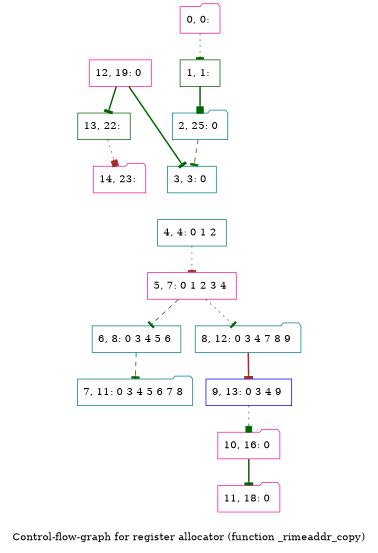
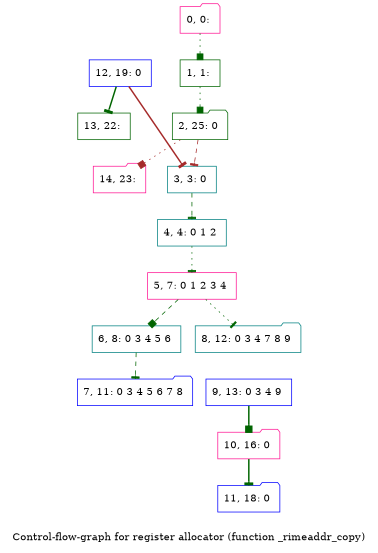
edge "0, 0:" -> "1, 1:": arrowhead tee -> box
node "12, 19: 0": color deeppink -> blue
edge "1, 1:" -> "2, 25: 0": style bold -> dotted
edge "12, 19: 0" -> "3, 3: 0": color darkgreen -> brown
node "2, 25: 0": color teal -> darkgreen
edge "13, 22:" -> "14, 23:": now "2, 25: 0" -> "14, 23:"
edge "2, 25: 0" -> "3, 3: 0": color darkgreen -> brown
edge "3, 3: 0" -> "4, 4: 0 1 2": added
edge "4, 4: 0 1 2" -> "5, 7: 0 1 2 3 4": color brown -> darkgreen
edge "5, 7: 0 1 2 3 4" -> "6, 8: 0 3 4 5 6": arrowhead tee -> box
edge "8, 12: 0 3 4 7 8 9" -> "9, 13: 0 3 4 9": removed
node "7, 11: 0 3 4 5 6 7 8": color teal -> blue
edge "9, 13: 0 3 4 9" -> "10, 16: 0": style dotted -> bold
node "11, 18: 0": color deeppink -> blue
